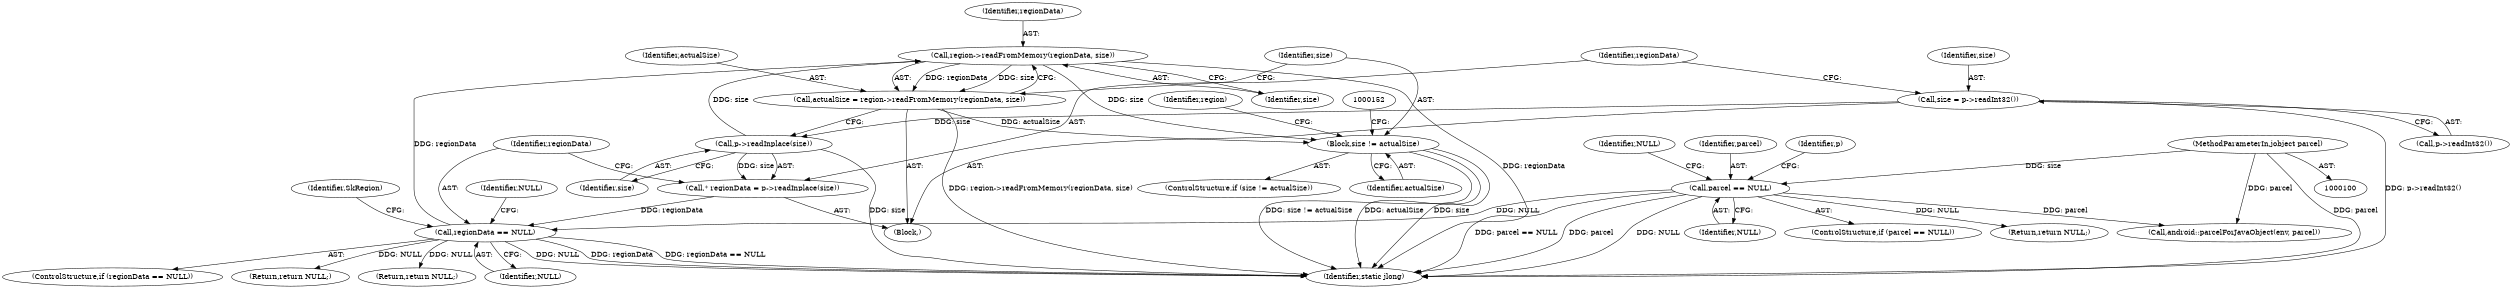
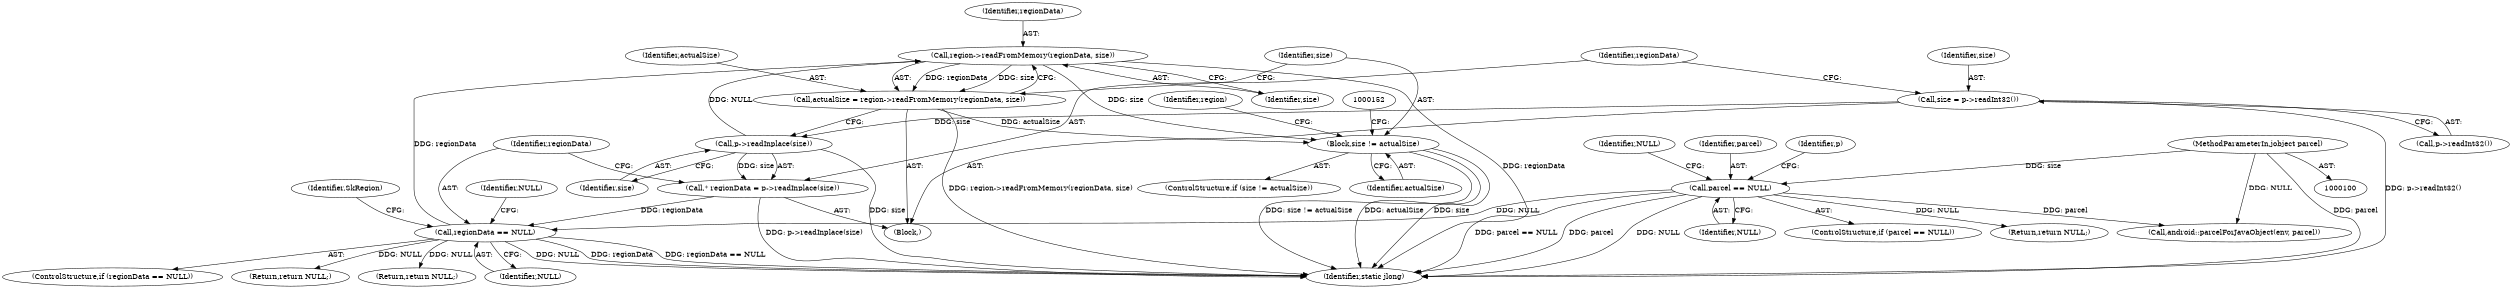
edge "(Call,p->readInplace(size))" -> "(Call,region->readFromMemory(regionData, size))": label "DDG: size" -> "DDG: NULL"
edge "(MethodParameterIn,jobject parcel)" -> "(Call,android::parcelForJavaObject(env, parcel))": label "DDG: parcel" -> "DDG: NULL"
edge "(Call,* regionData = p->readInplace(size))" -> "(Identifier,static jlong)": added, label "DDG: p->readInplace(size)"
